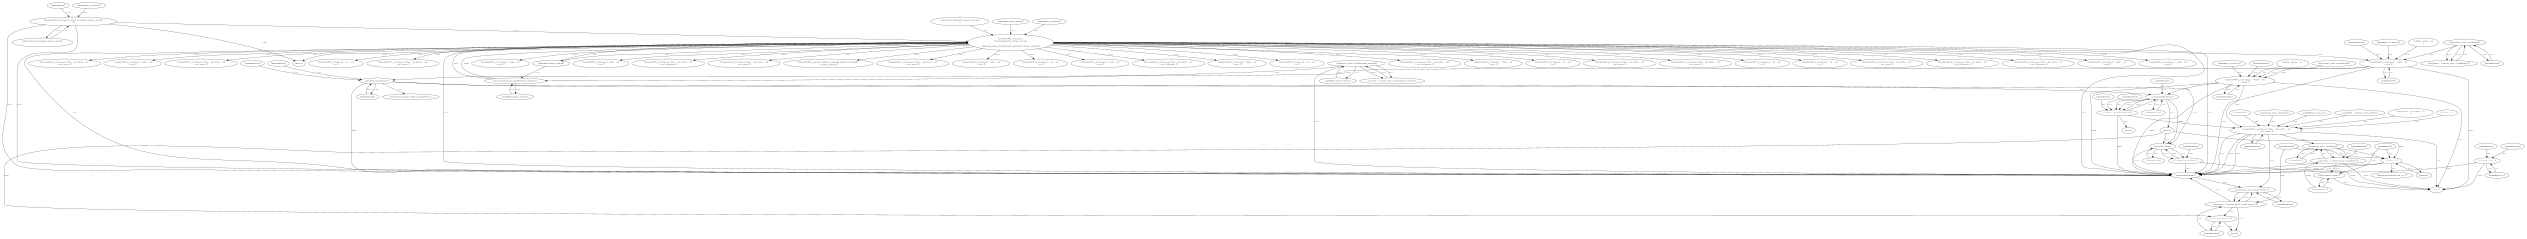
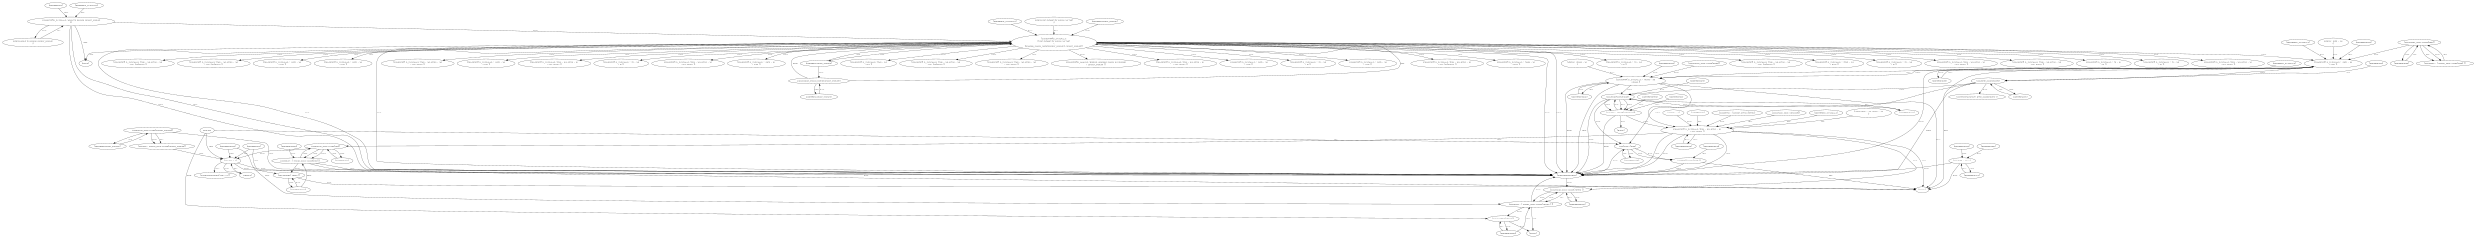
node "(Identifier,errno)": removed
edge "(Call,rval = syscall_sock->code(condor_sysnum))" -> "(Call,syscall_sock->code(condor_sysnum))": now "(Call,rval = syscall_sock->code(condor_sysnum))" -> "(Call,rval < 0)"
edge "(Call,syscall_sock->code(condor_sysnum))" -> "(Call,shadow_syscall_name(condor_sysnum))": removed, label "DDG:"
edge "(Call,mkdir(path,mode))" -> "1001450": now "(Call,mkdir(path,mode))" -> "(MethodReturn,RET)"
edge "(Call,free( (char *)path ))" -> "(Call,(char *)path)": removed, label "CFG:"
